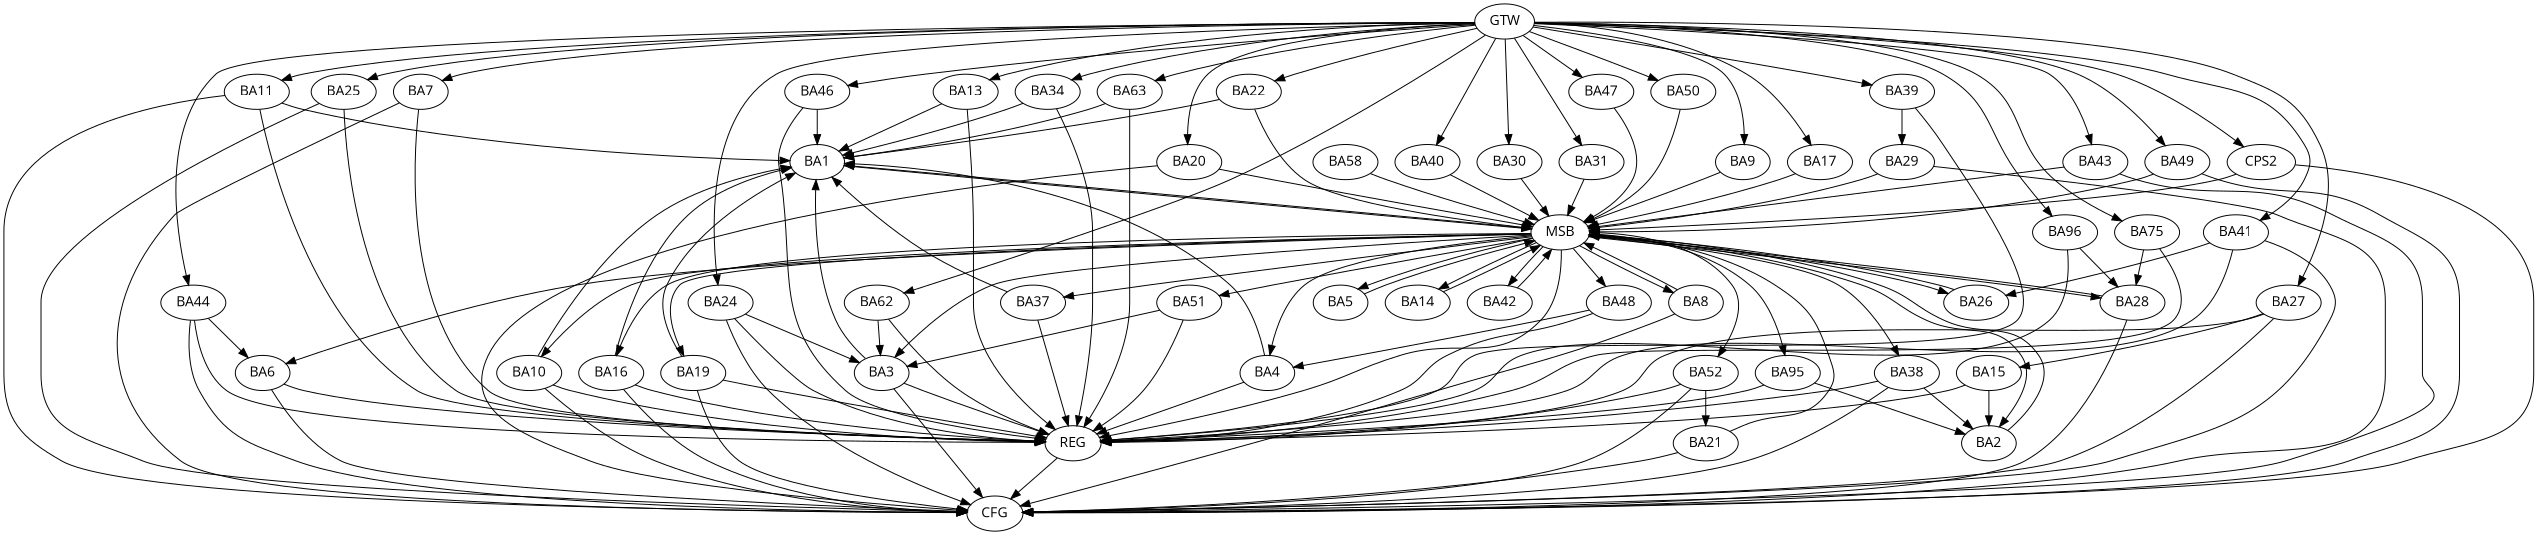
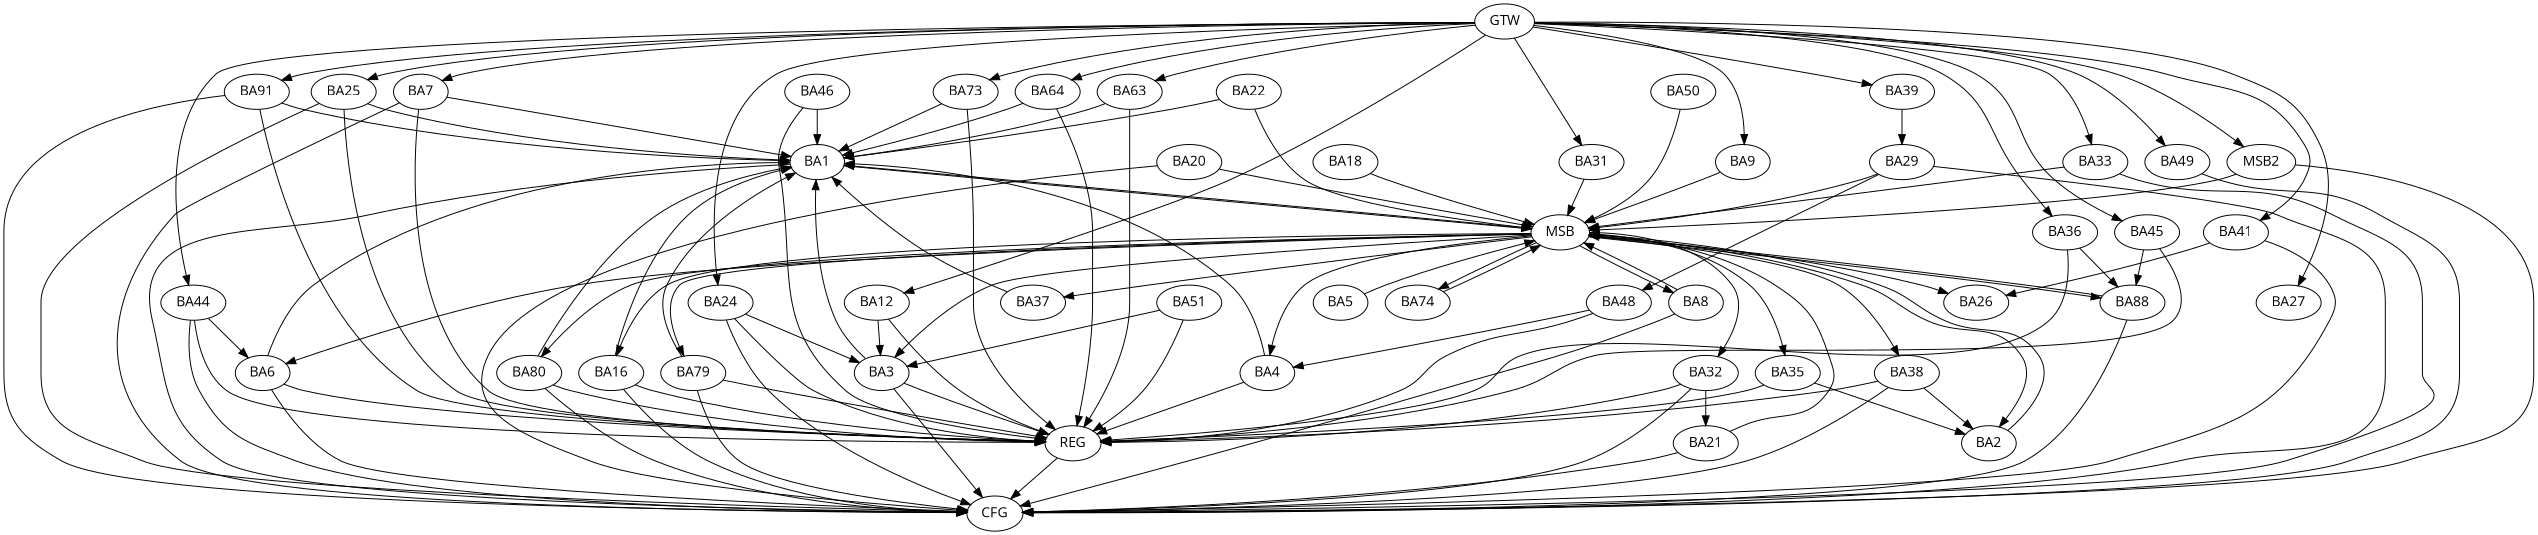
edge "GTW" -> "BA20": removed
edge "GTW" -> "BA22": removed
edge "GTW" -> "BA50": removed
edge "GTW" -> "BA46": removed
node "BA11": label "BA11" -> "BA91"
node "BA13": label "BA13" -> "BA73"
node "BA34": label "BA34" -> "BA64"
node "BA47": removed
edge "BA7" -> "BA1": added
edge "BA25" -> "BA1": added
node "BA58": label "BA58" -> "BA18"
node "BA40": removed
node "BA30": removed
node "BA17": removed
node "BA43": label "BA43" -> "BA33"
node "CPS2": label "CPS2" -> "MSB2"
edge "BA6" -> "BA1": added
edge "BA49" -> "MSB": removed
node "BA96": label "BA96" -> "BA36"
node "BA75": label "BA75" -> "BA45"
edge "BA26" -> "MSB": removed
edge "MSB" -> "BA5": removed
edge "MSB" -> "BA48": now "BA29" -> "BA48"
edge "MSB" -> "BA51": removed
node "BA62": label "BA62" -> "BA12"
node "BA14": label "BA14" -> "BA74"
node "BA42": removed
node "BA28": label "BA28" -> "BA88"
edge "BA39" -> "REG": removed
edge "BA27" -> "REG": removed
edge "BA41" -> "REG": removed
edge "BA37" -> "REG": removed
edge "MSB" -> "REG": removed
node "BA10": label "BA10" -> "BA80"
node "BA19": label "BA19" -> "BA79"
node "BA52": label "BA52" -> "BA32"
node "BA95": label "BA95" -> "BA35"
node "BA15": removed
edge "BA27" -> "CFG": now "BA1" -> "CFG"
